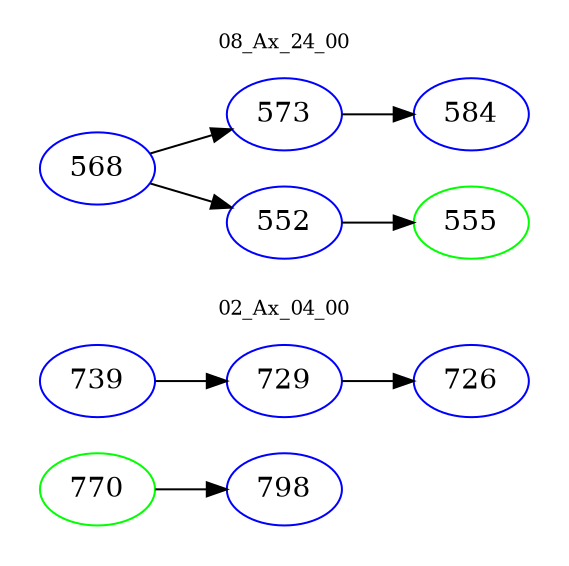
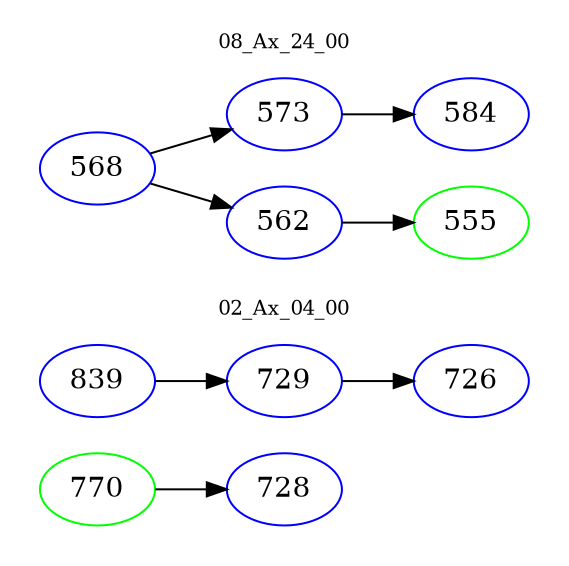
node "552": label "552" -> "562"
node "739": label "739" -> "839"
node "798": label "798" -> "728"
